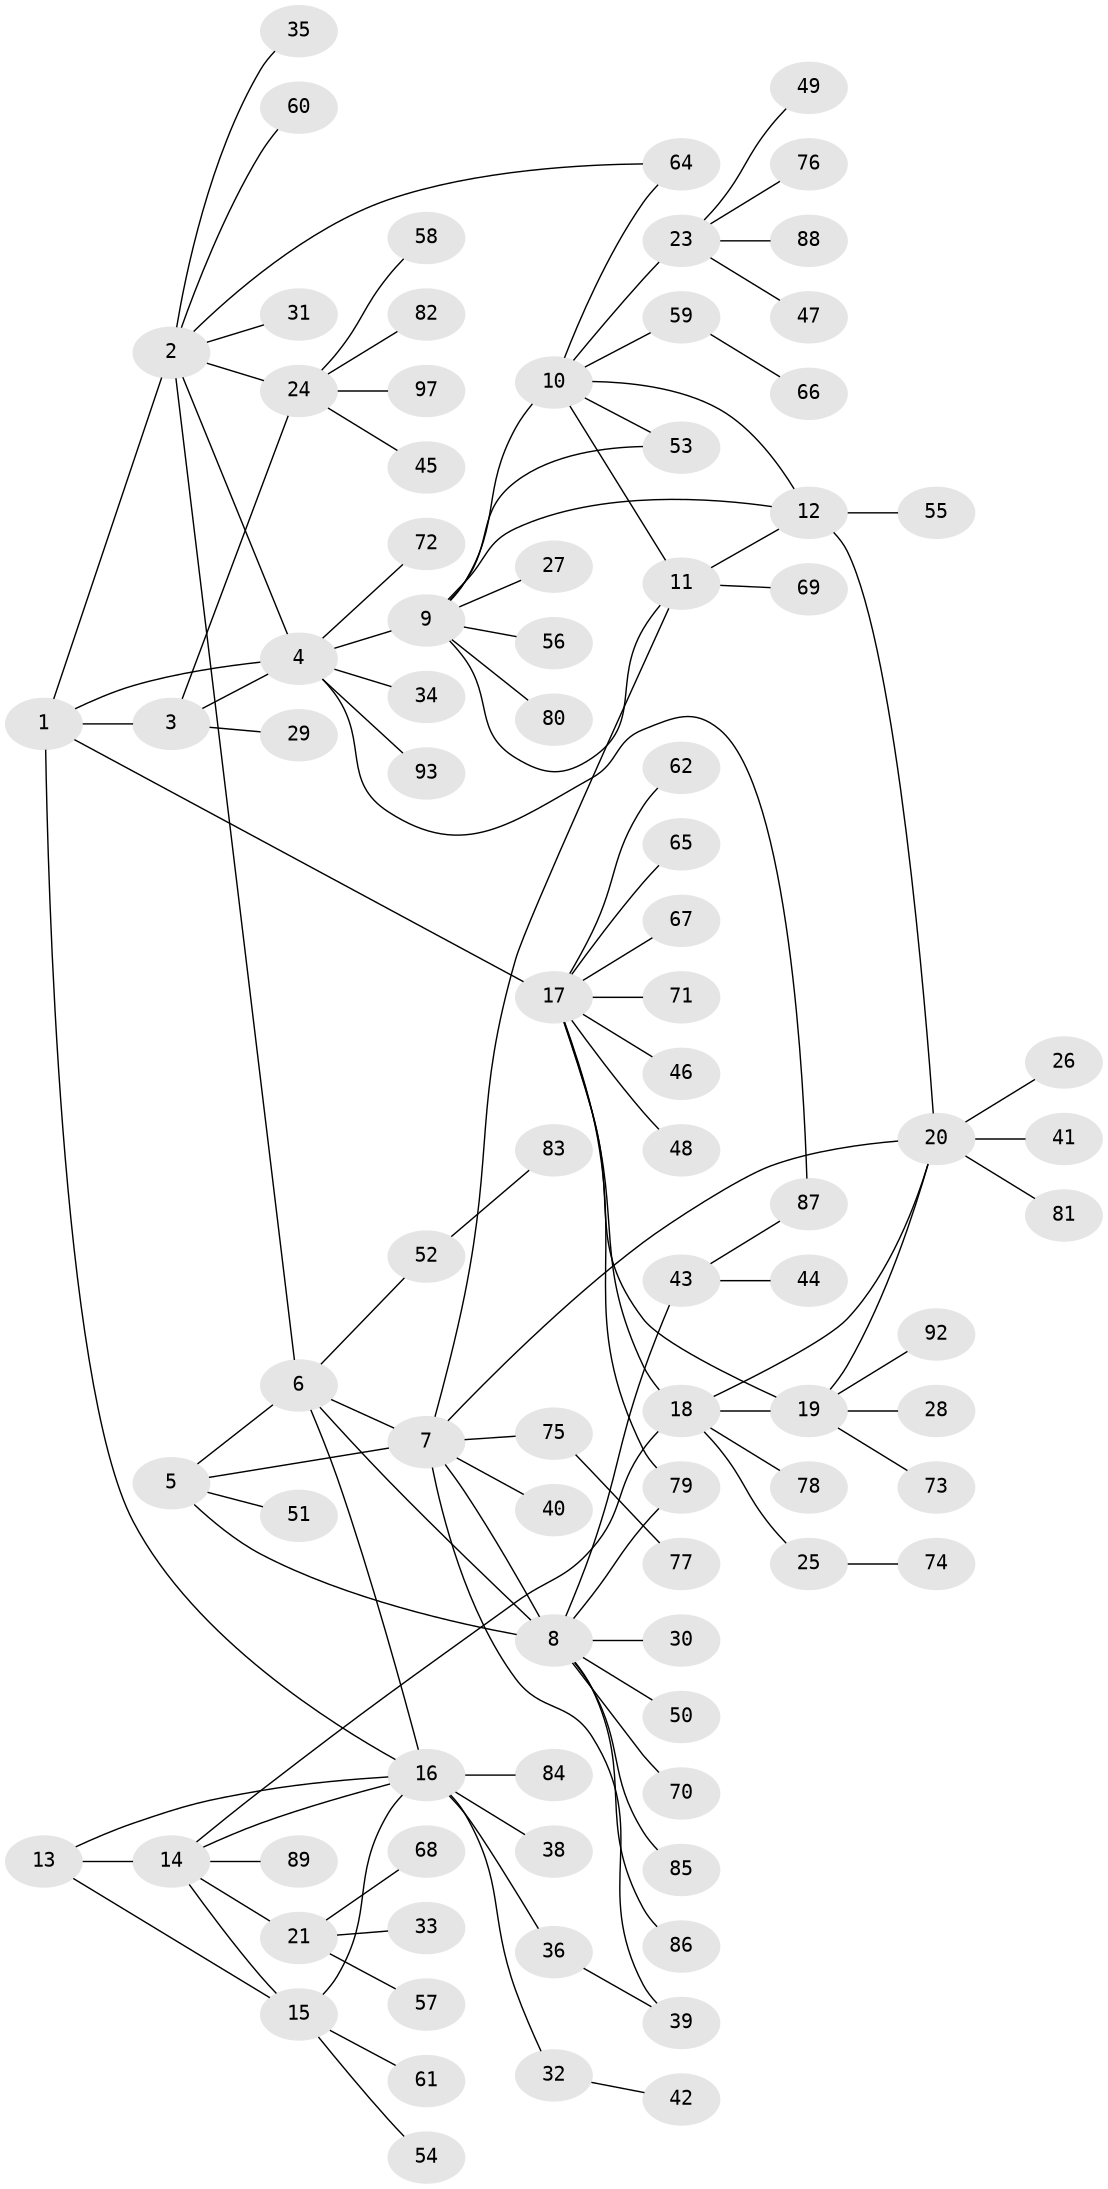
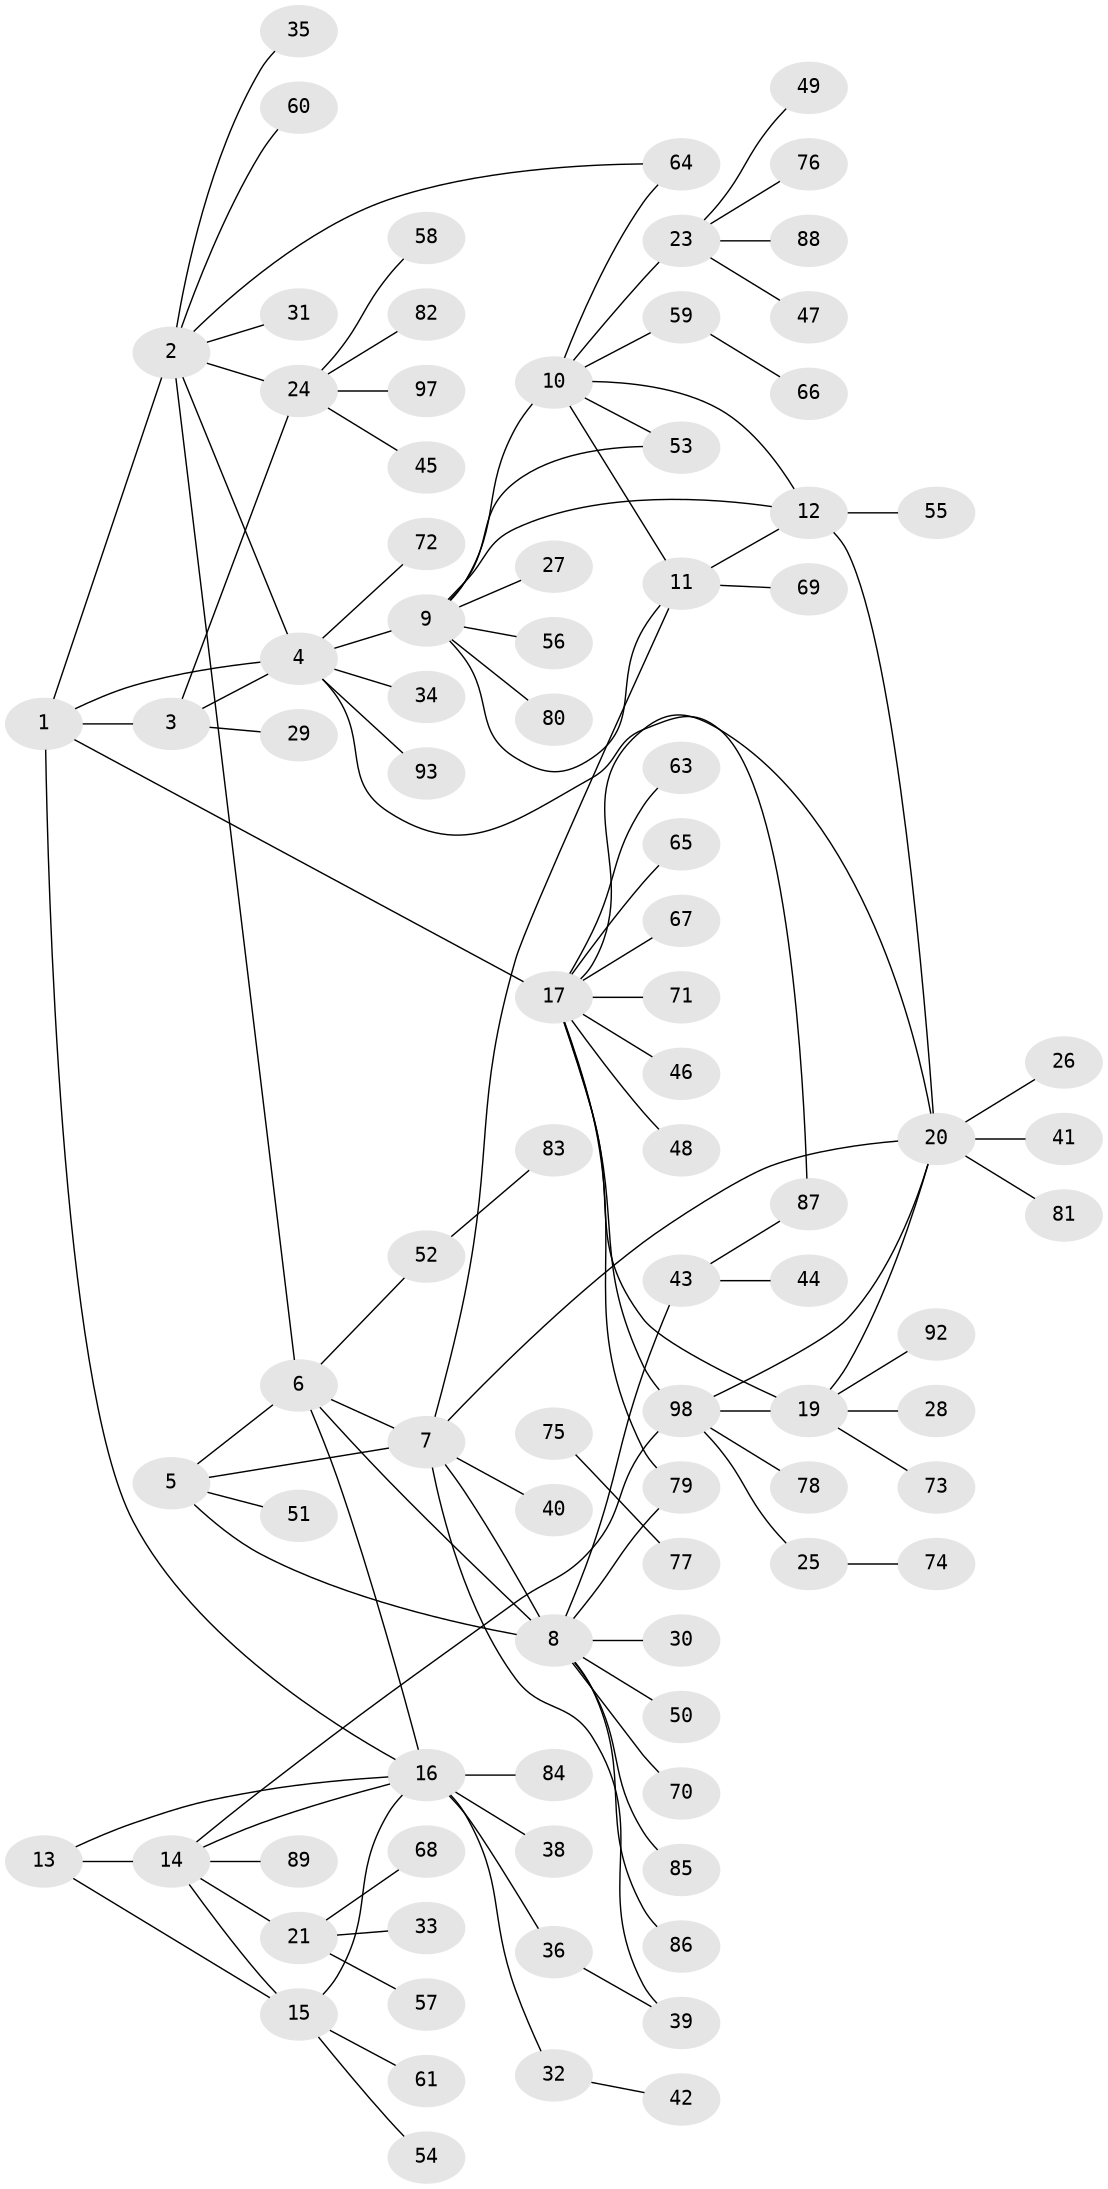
edge "17" -- "20": added
node "62": label "62" -> "63"
node "18": label "18" -> "98"
edge "75" -- "7": removed
